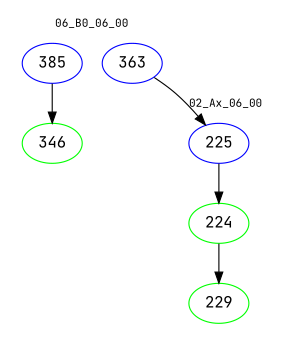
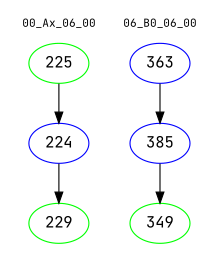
edge "363" -> "225": now "363" -> "385"
cluster "02_Ax_06_00": label "02_Ax_06_00" -> "00_Ax_06_00"
node "346": label "346" -> "349"
node "225": color blue -> green
node "224": color green -> blue
